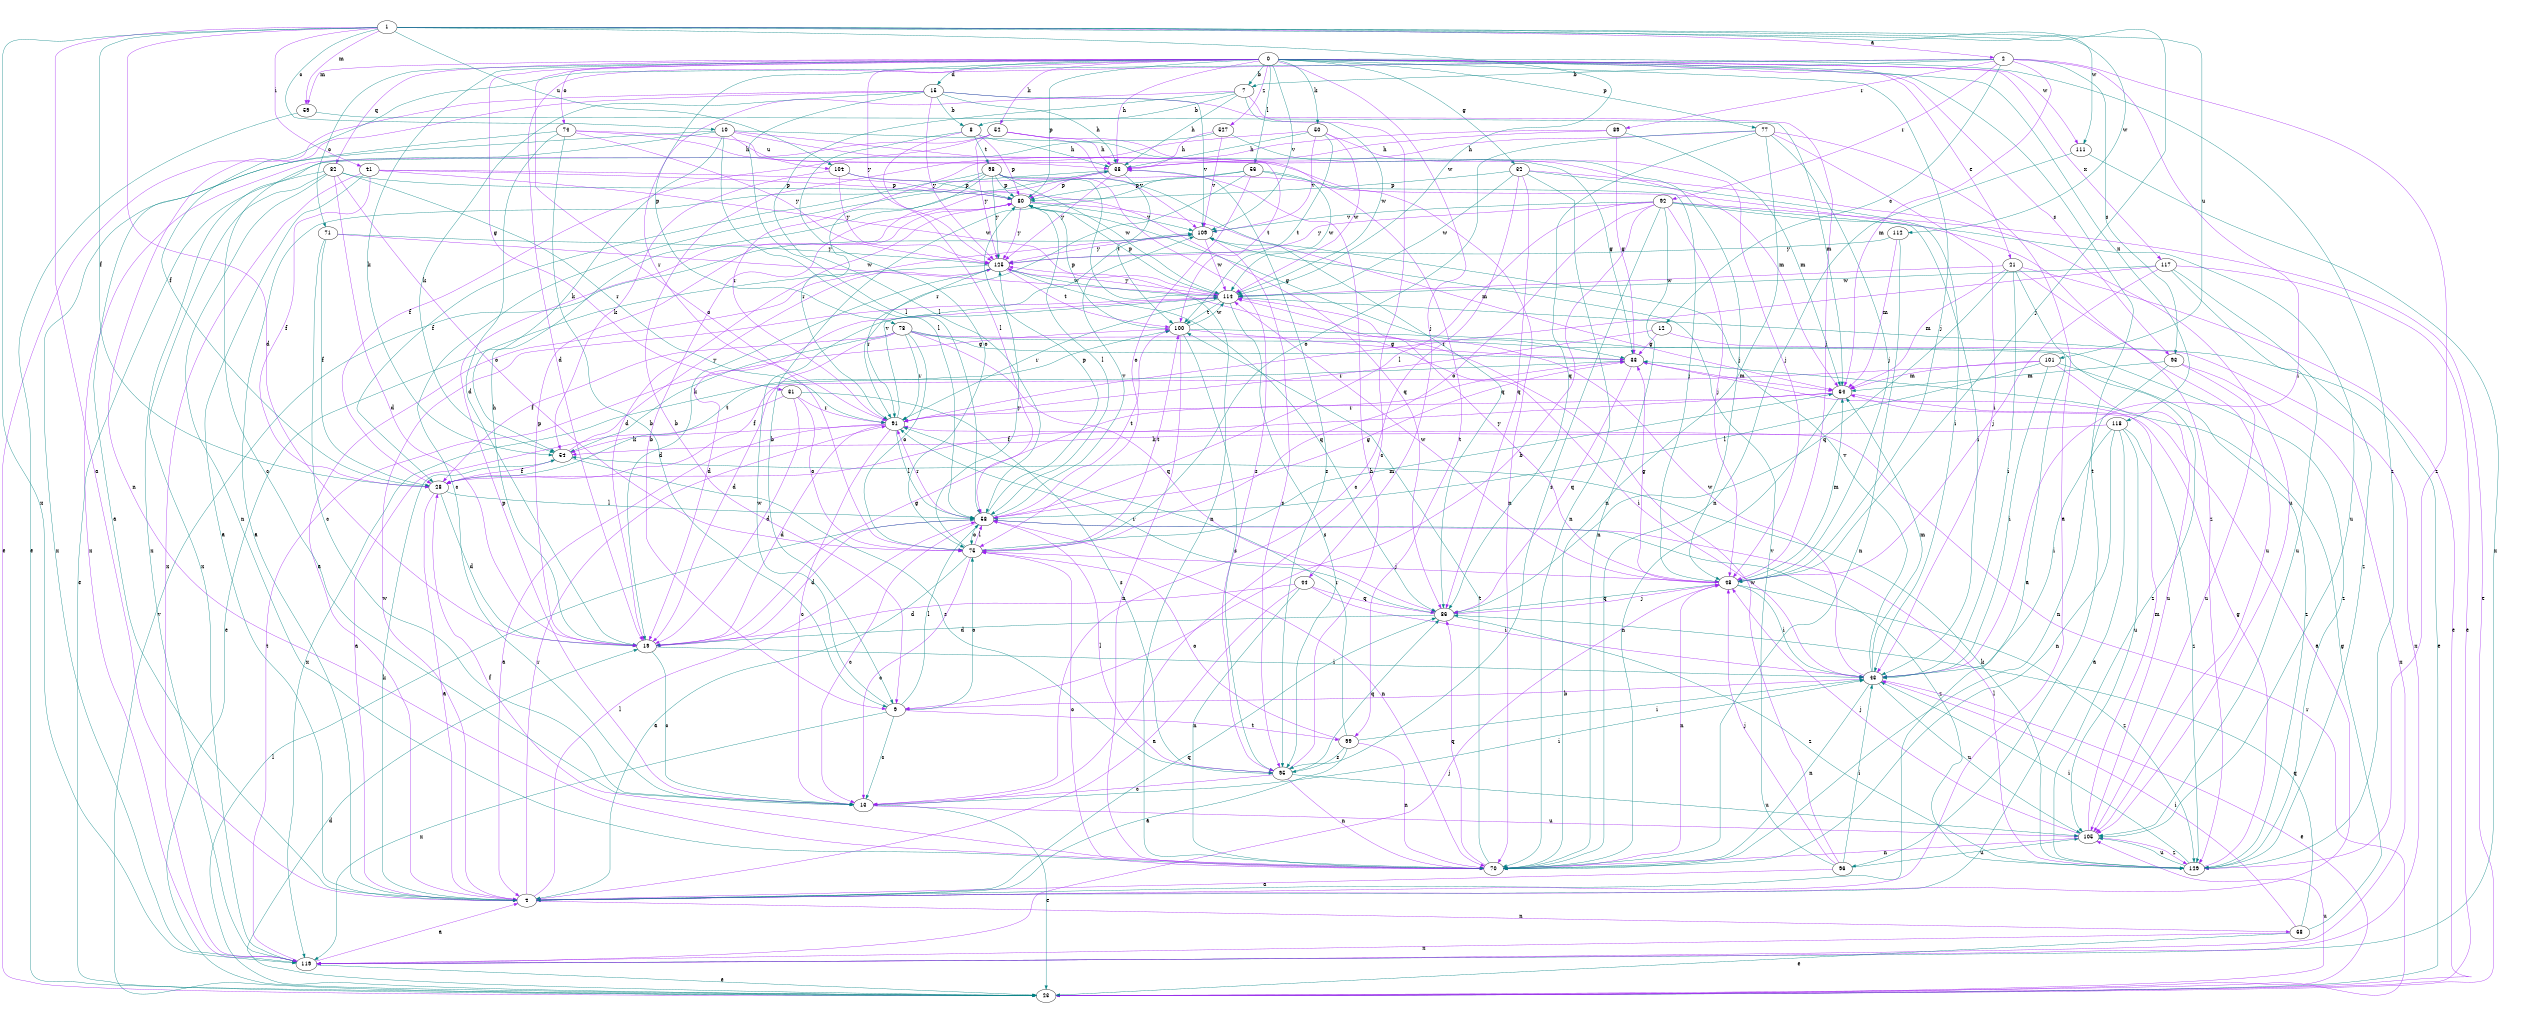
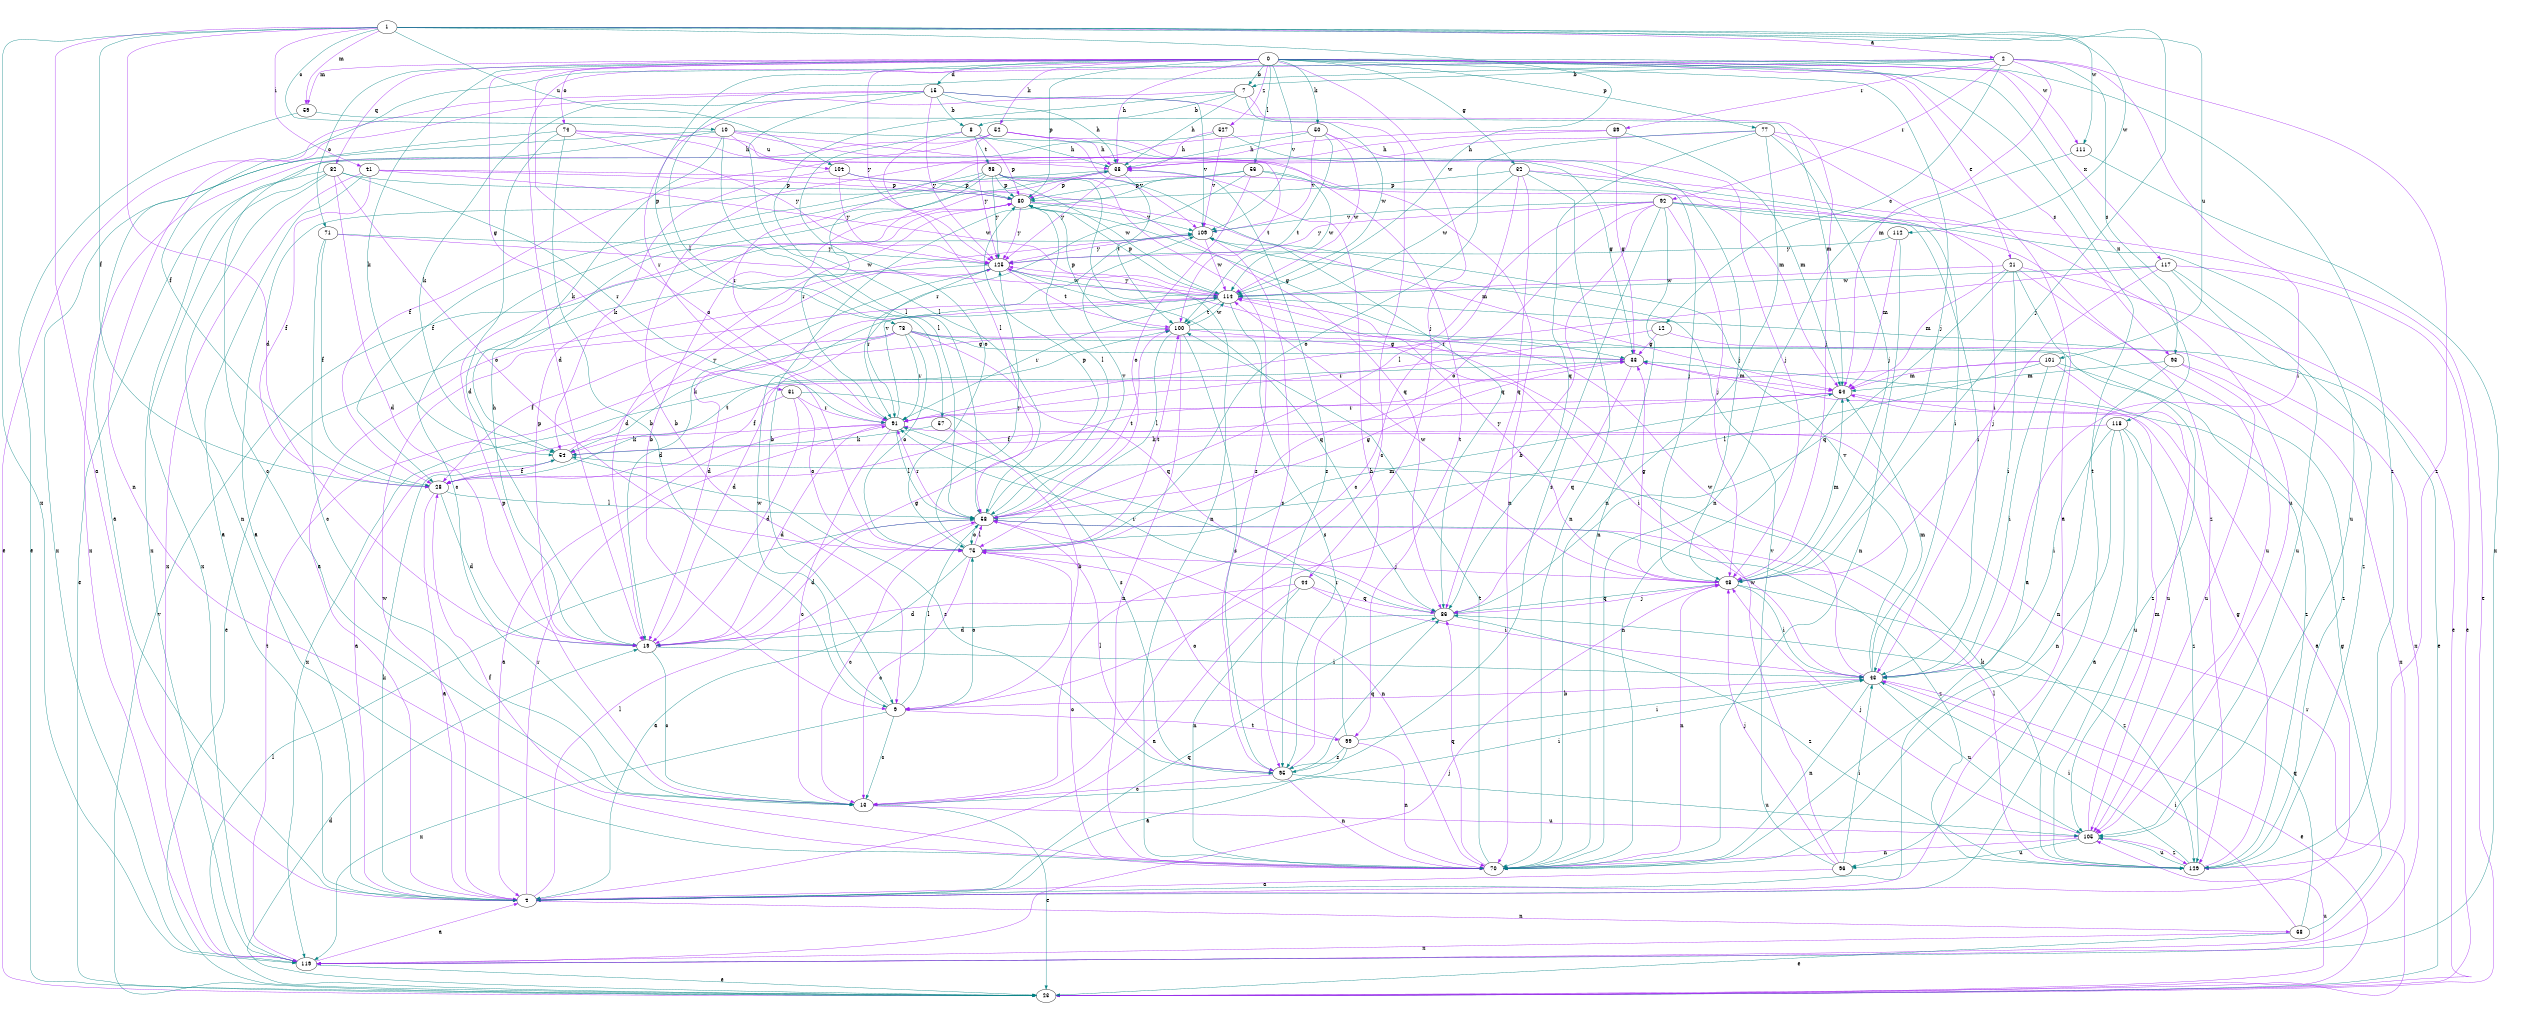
node "57": added
edge "100" -> "58": added, label "l"
edge "96" -> "105": reversed
